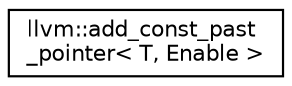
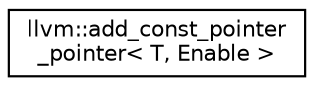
node "llvm::add_const_past _pointer< T, Enable >": label "llvm::add_const_past _pointer< T, Enable >" -> "llvm::add_const_pointer _pointer< T, Enable >"
